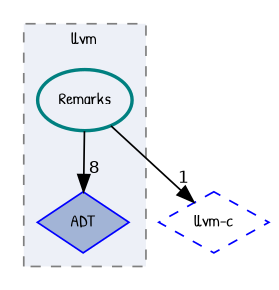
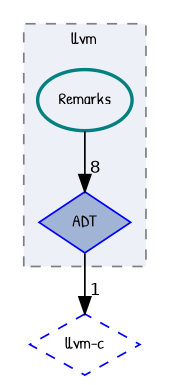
edge "Remarks" -> "llvm-c": now "ADT" -> "llvm-c"
